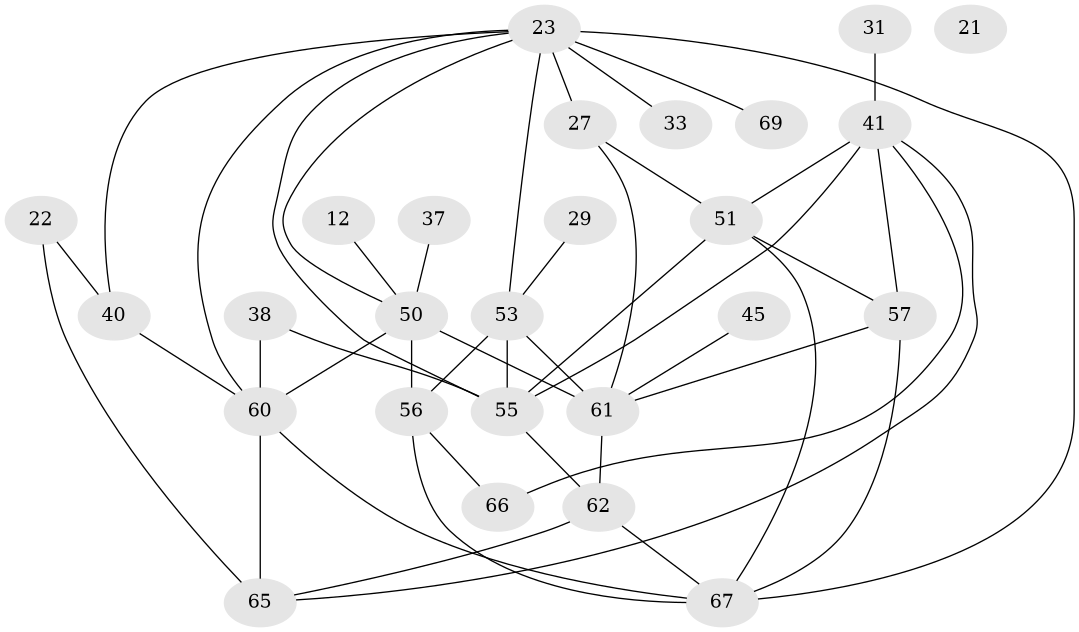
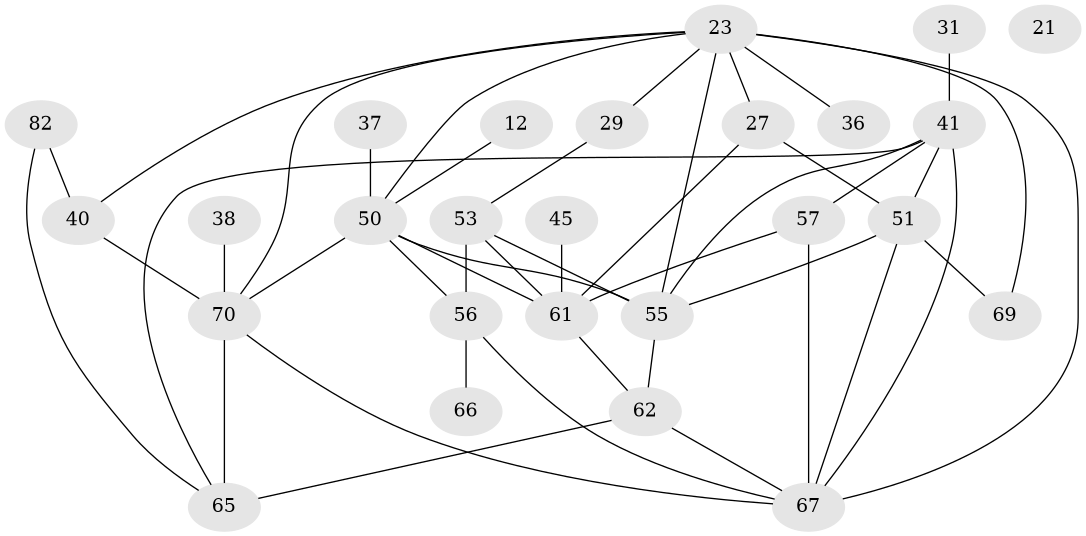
node "33": label "33" -> "36"
edge "23" -- "53": now "23" -- "29"
node "22": label "22" -> "82"
edge "51" -- "57": now "51" -- "69"
edge "38" -- "55": now "50" -- "55"
node "60": label "60" -> "70"
edge "41" -- "66": now "41" -- "67"
